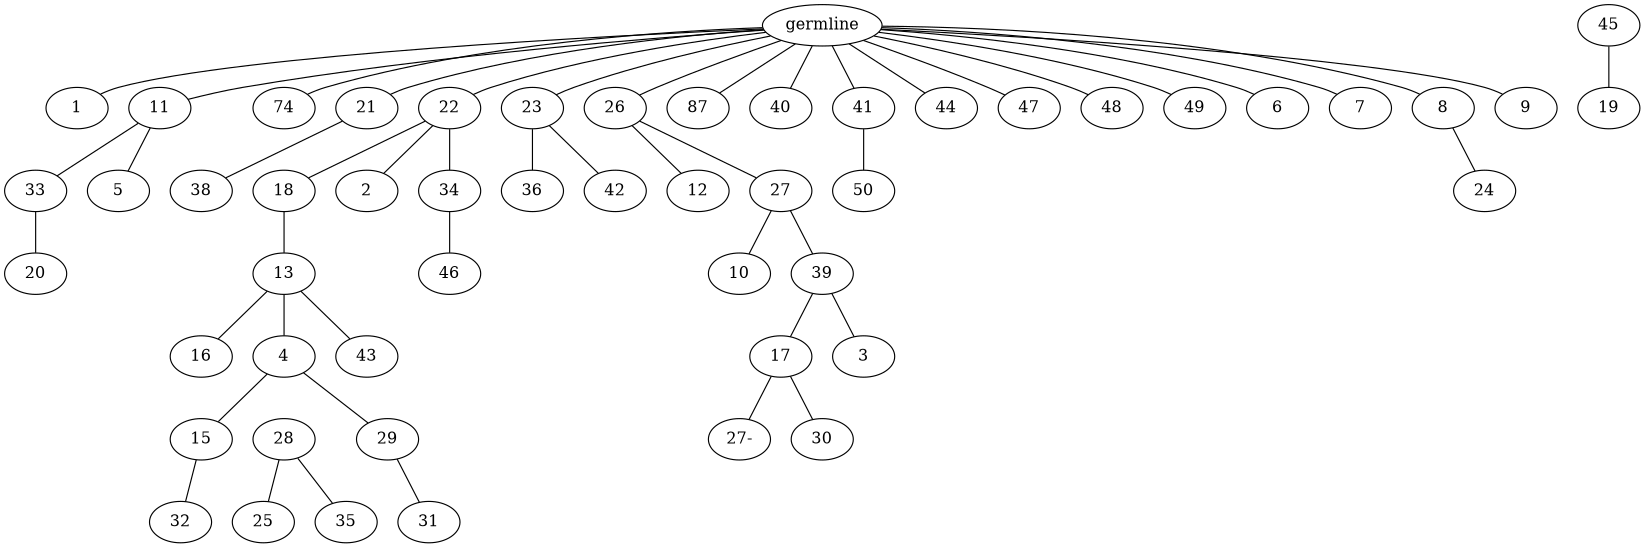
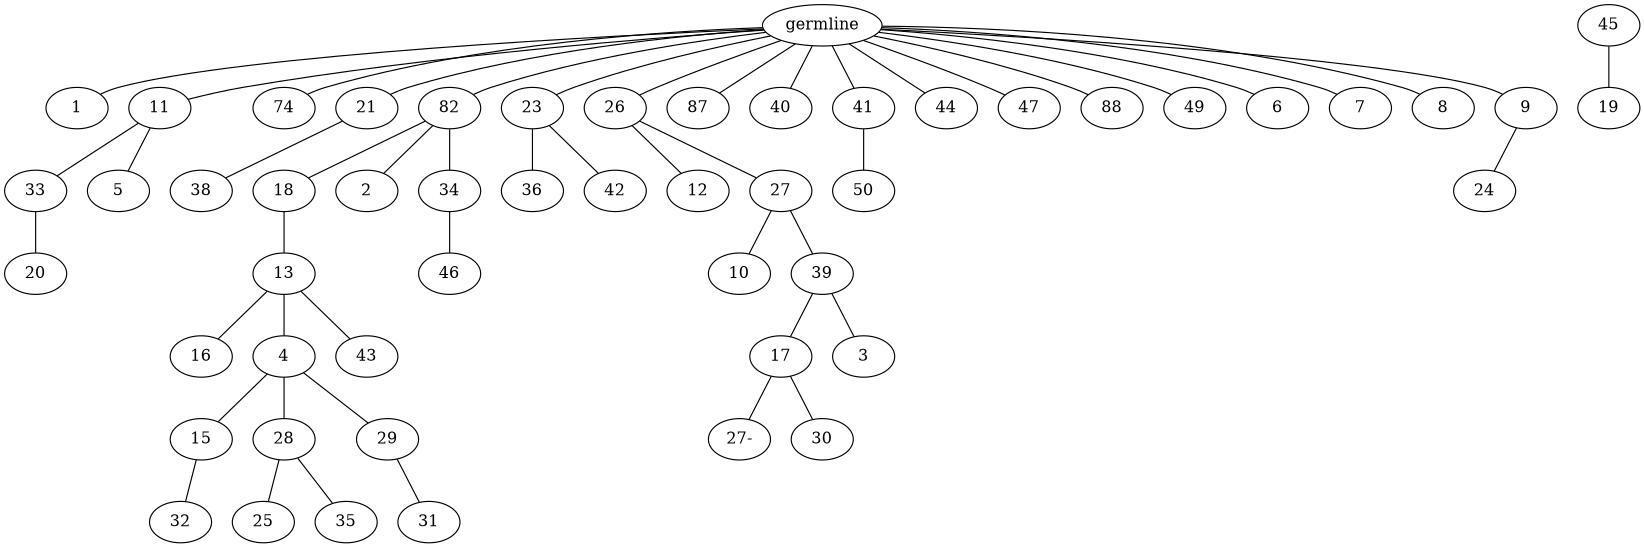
node "22": label "22" -> "82"
node "48": label "48" -> "88"
edge "8" -- "24": now "9" -- "24"
edge "4" -- "28": added
